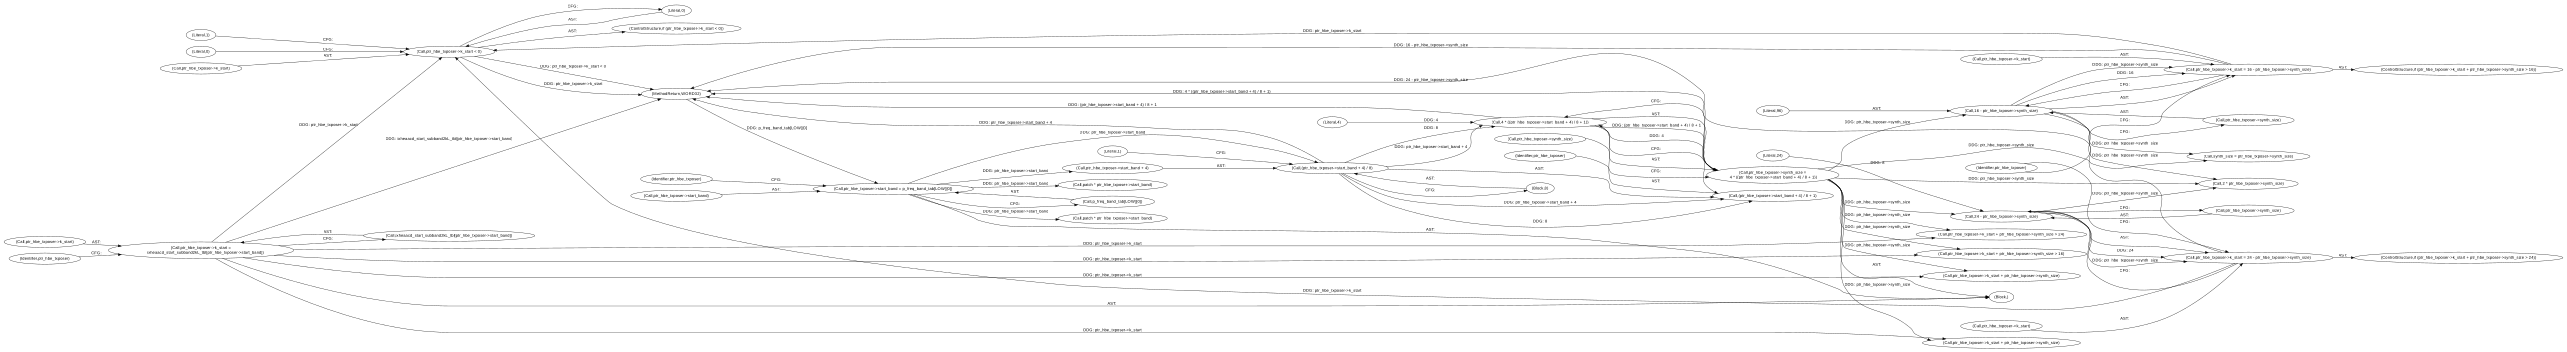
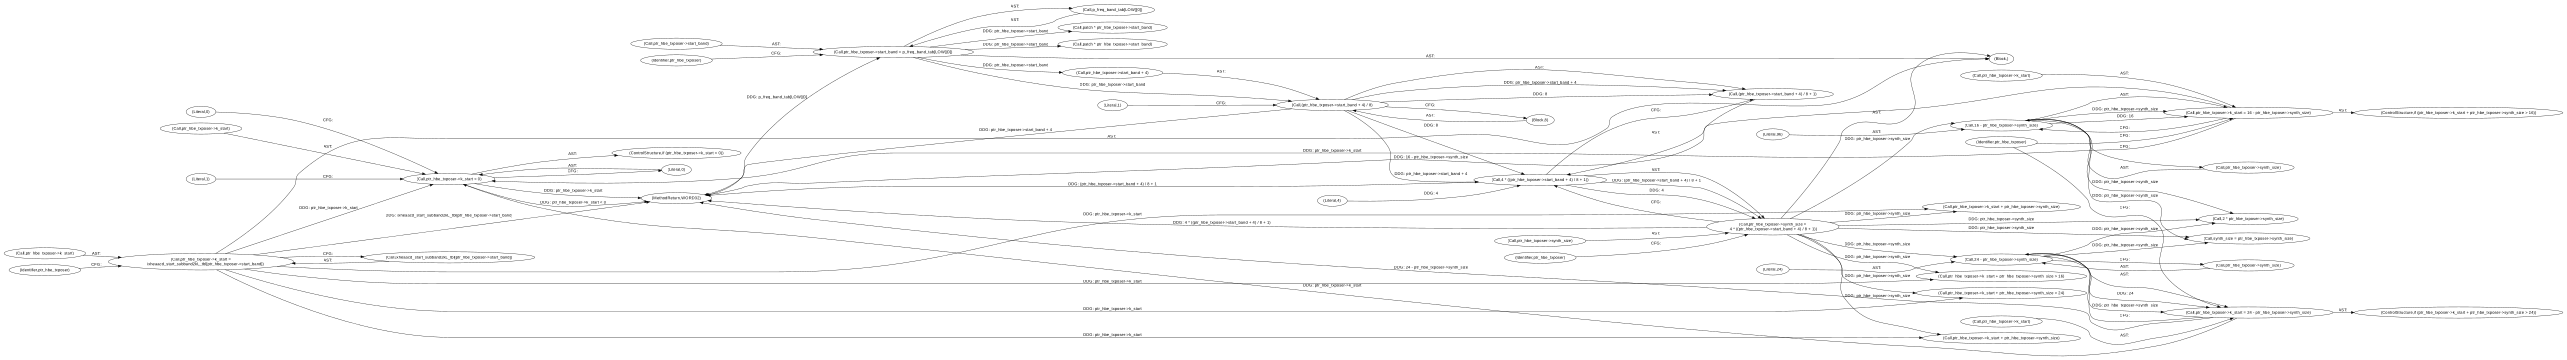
edge "(Literal,24)" -> "(Call,24 - ptr_hbe_txposer->synth_size)": label "DDG: 8" -> "AST: "
edge "(Call,ptr_hbe_txposer->start_band = p_freq_band_tab[LOW][0])" -> "(Call,p_freq_band_tab[LOW][0])": label "CFG: " -> "AST: "
edge "(Call,24 - ptr_hbe_txposer->synth_size)" -> "(Call,synth_size = ptr_hbe_txposer->synth_size)": added, label "DDG: ptr_hbe_txposer->synth_size"
